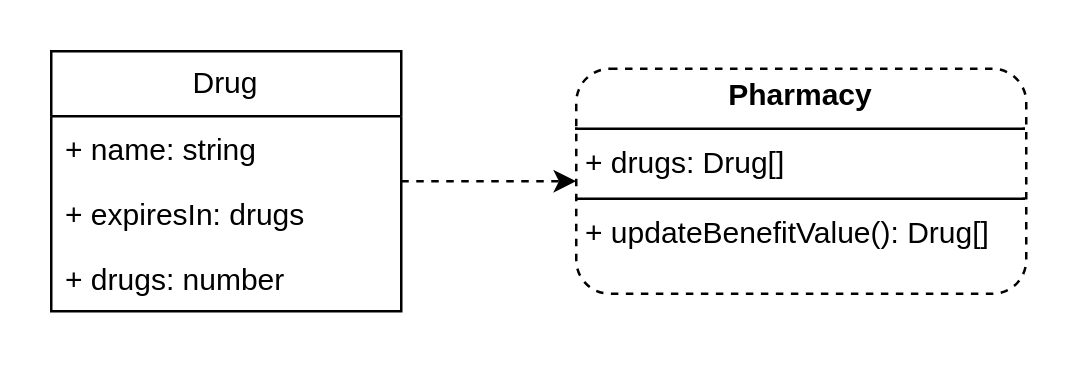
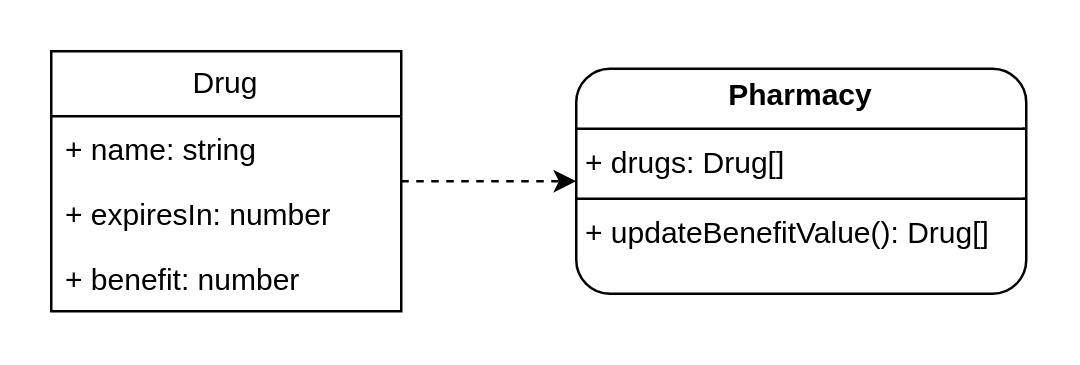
node "Pharmacy + drugs: Drug[] + updateBenefitValue(): Drug[]": style dashed -> solid
node "+ expiresIn: drugs": label "+ expiresIn: drugs" -> "+ expiresIn: number"
node "+ drugs: number": label "+ drugs: number" -> "+ benefit: number"
